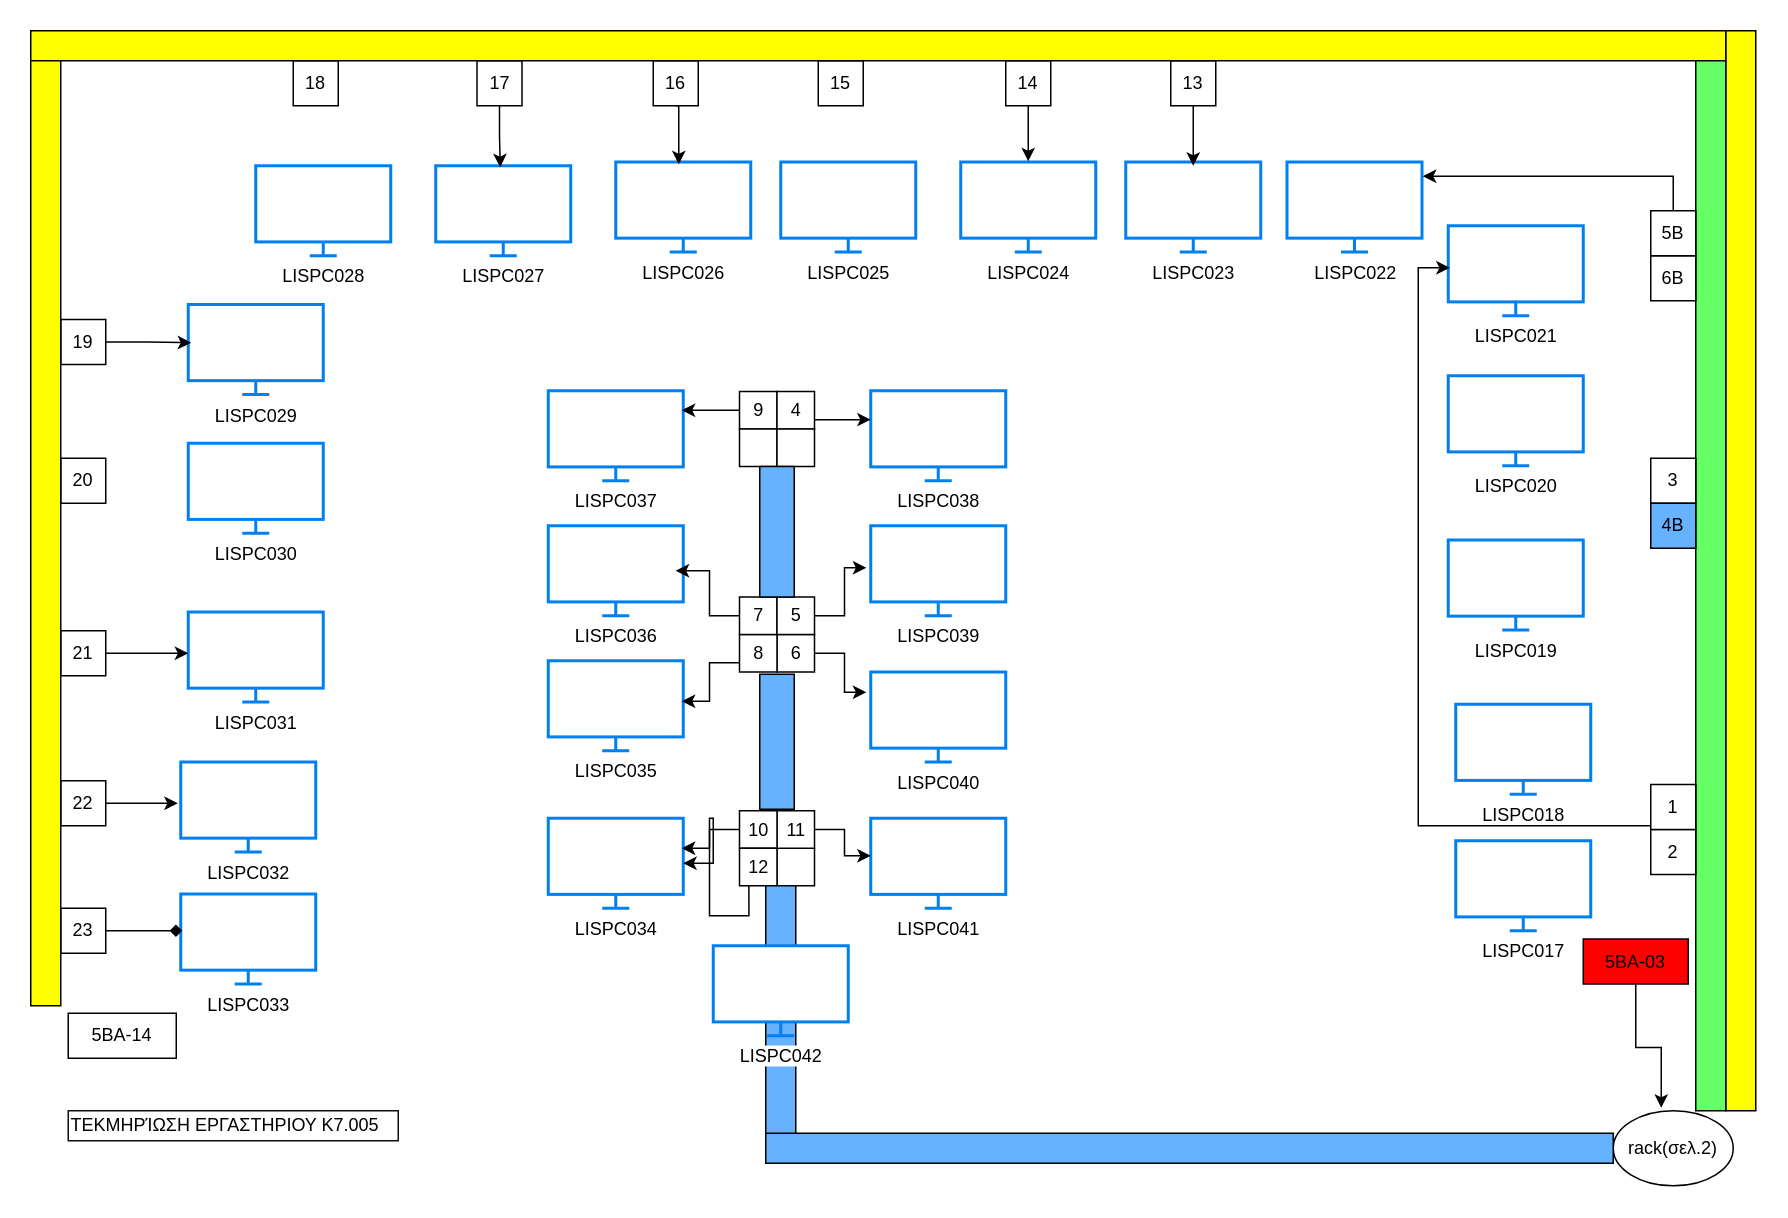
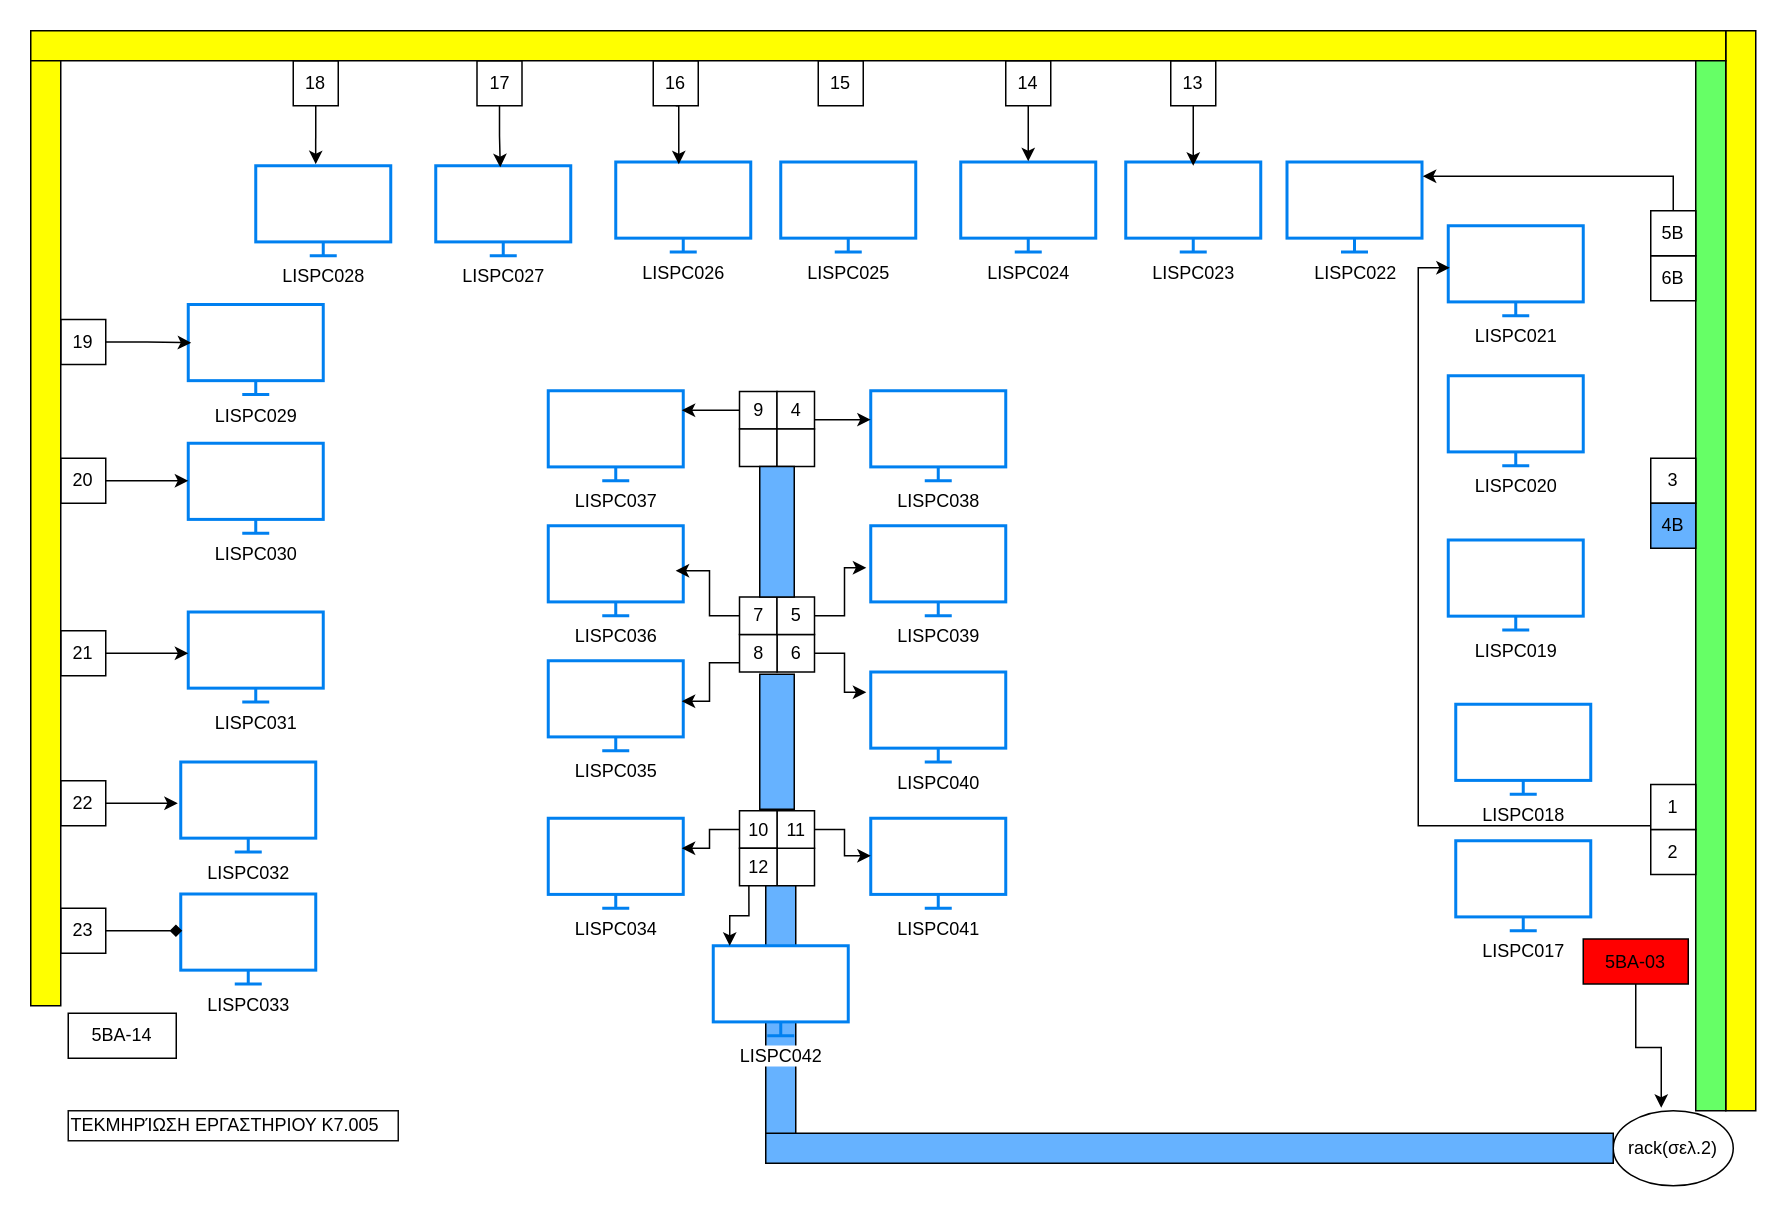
edge "18" -> "LISPC028": added
edge "20" -> "LISPC030": added
edge "12" -> "LISPC034": now "12" -> "LISPC042"
